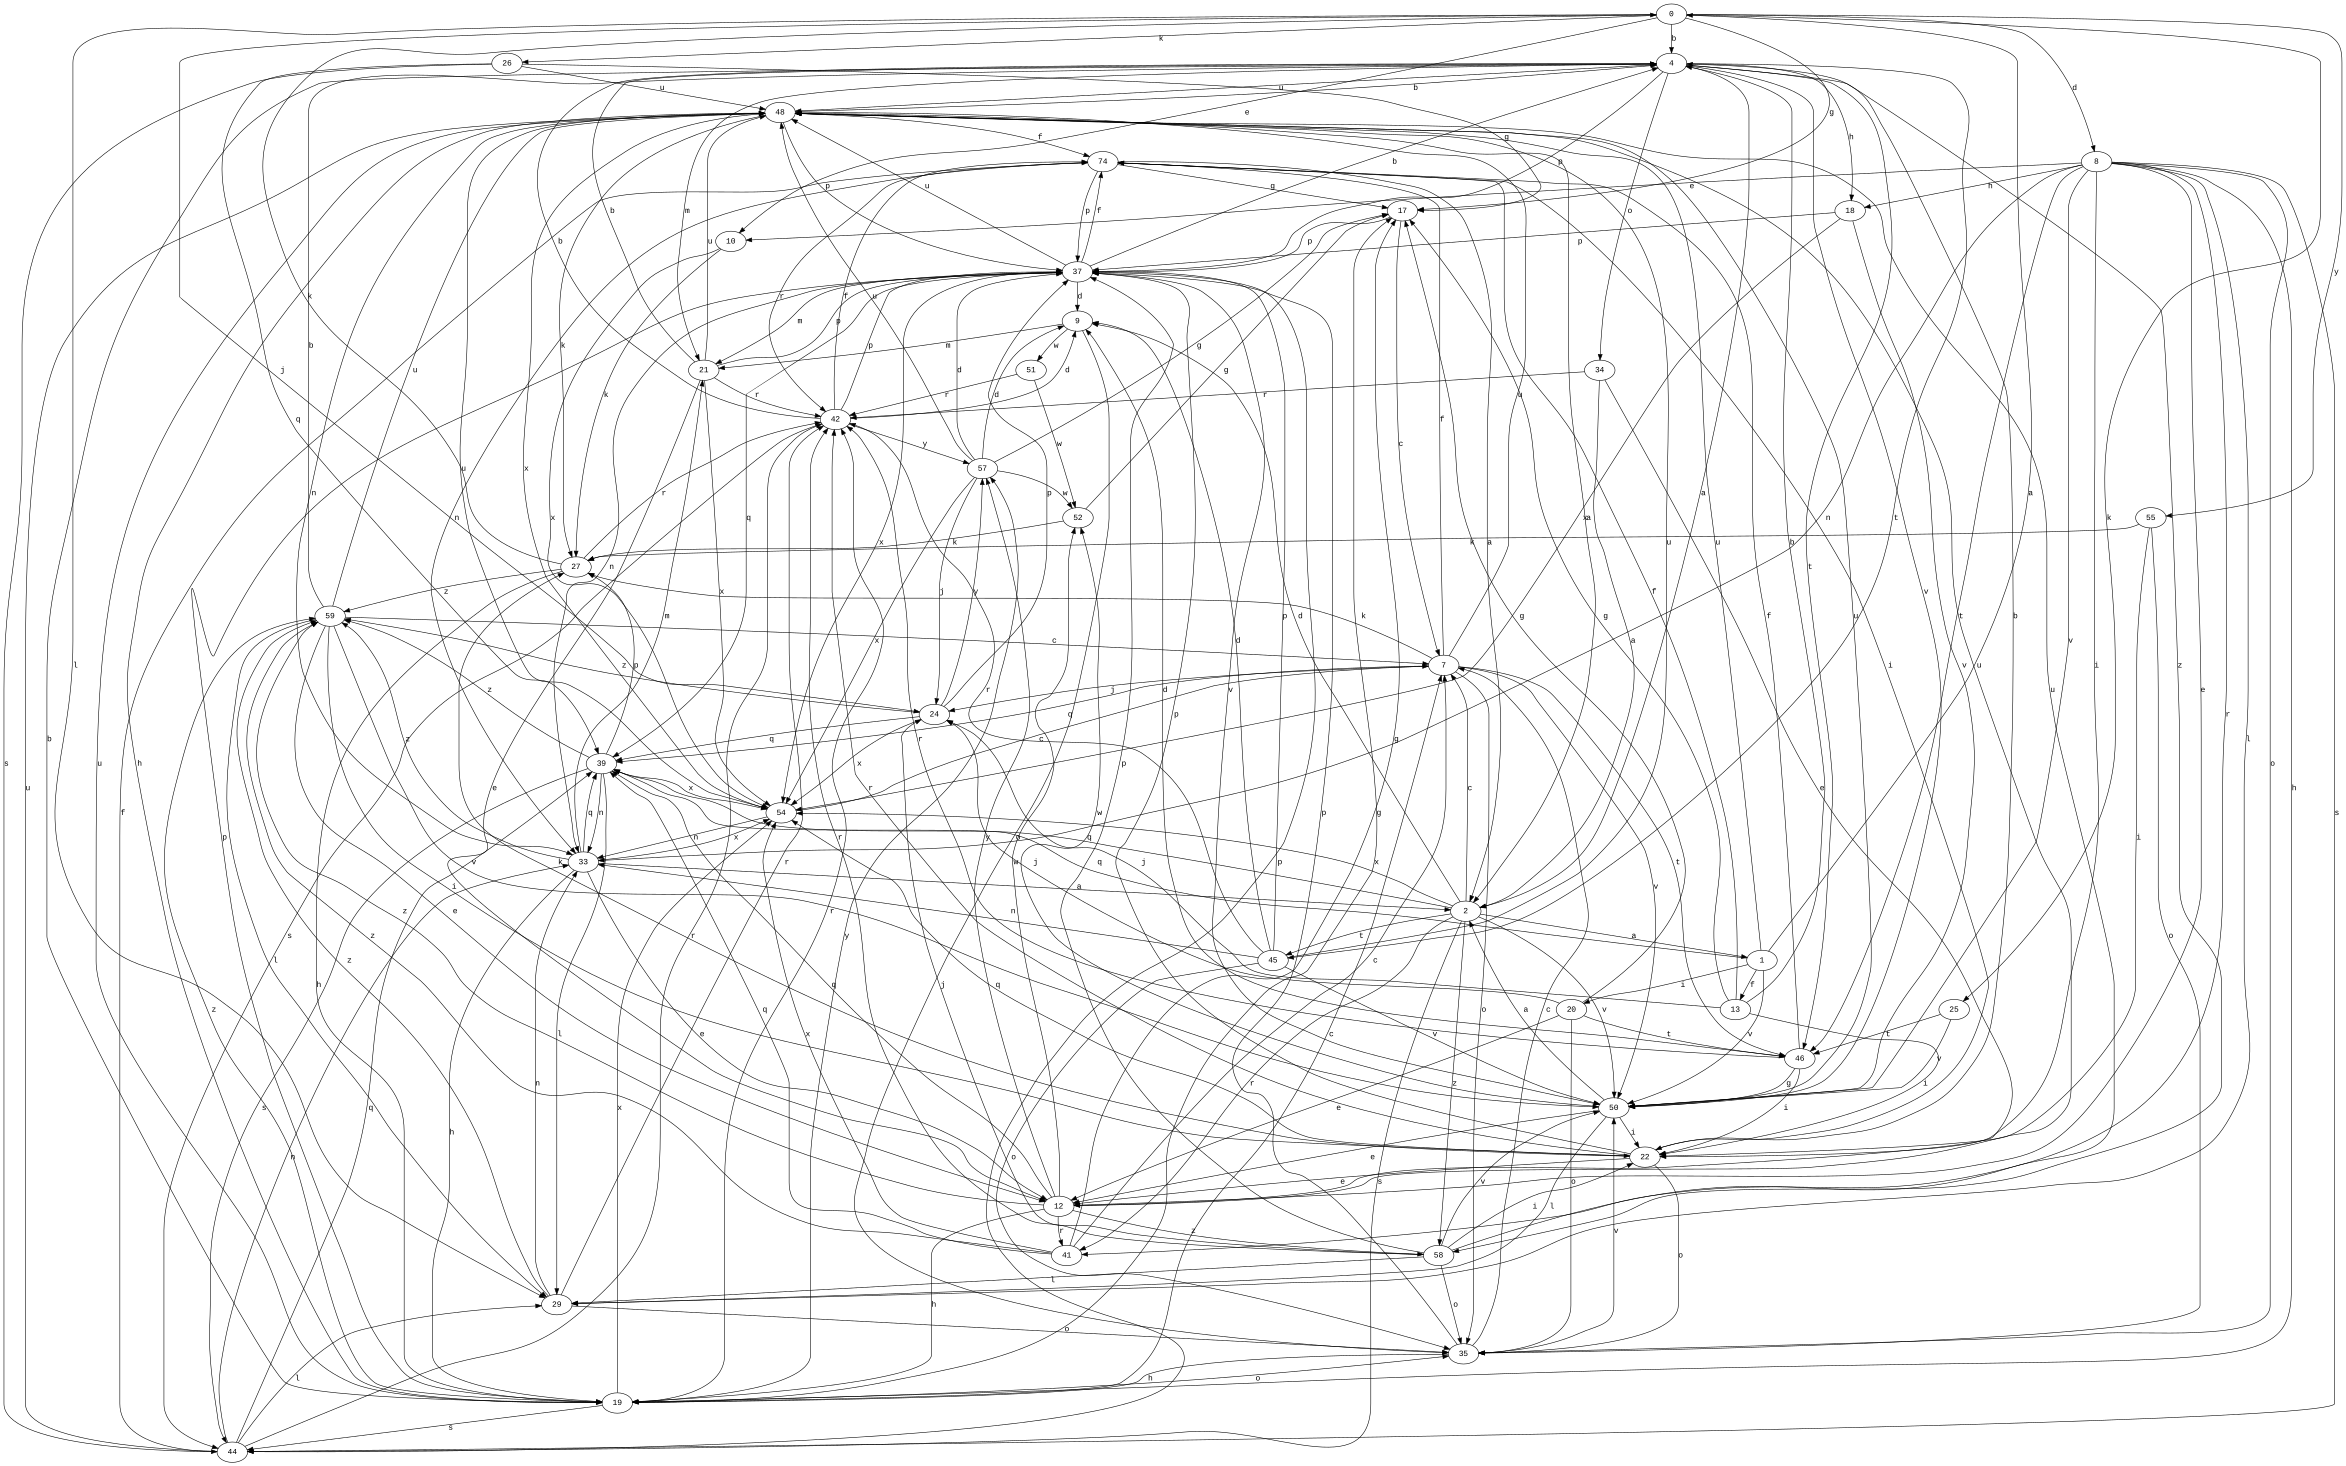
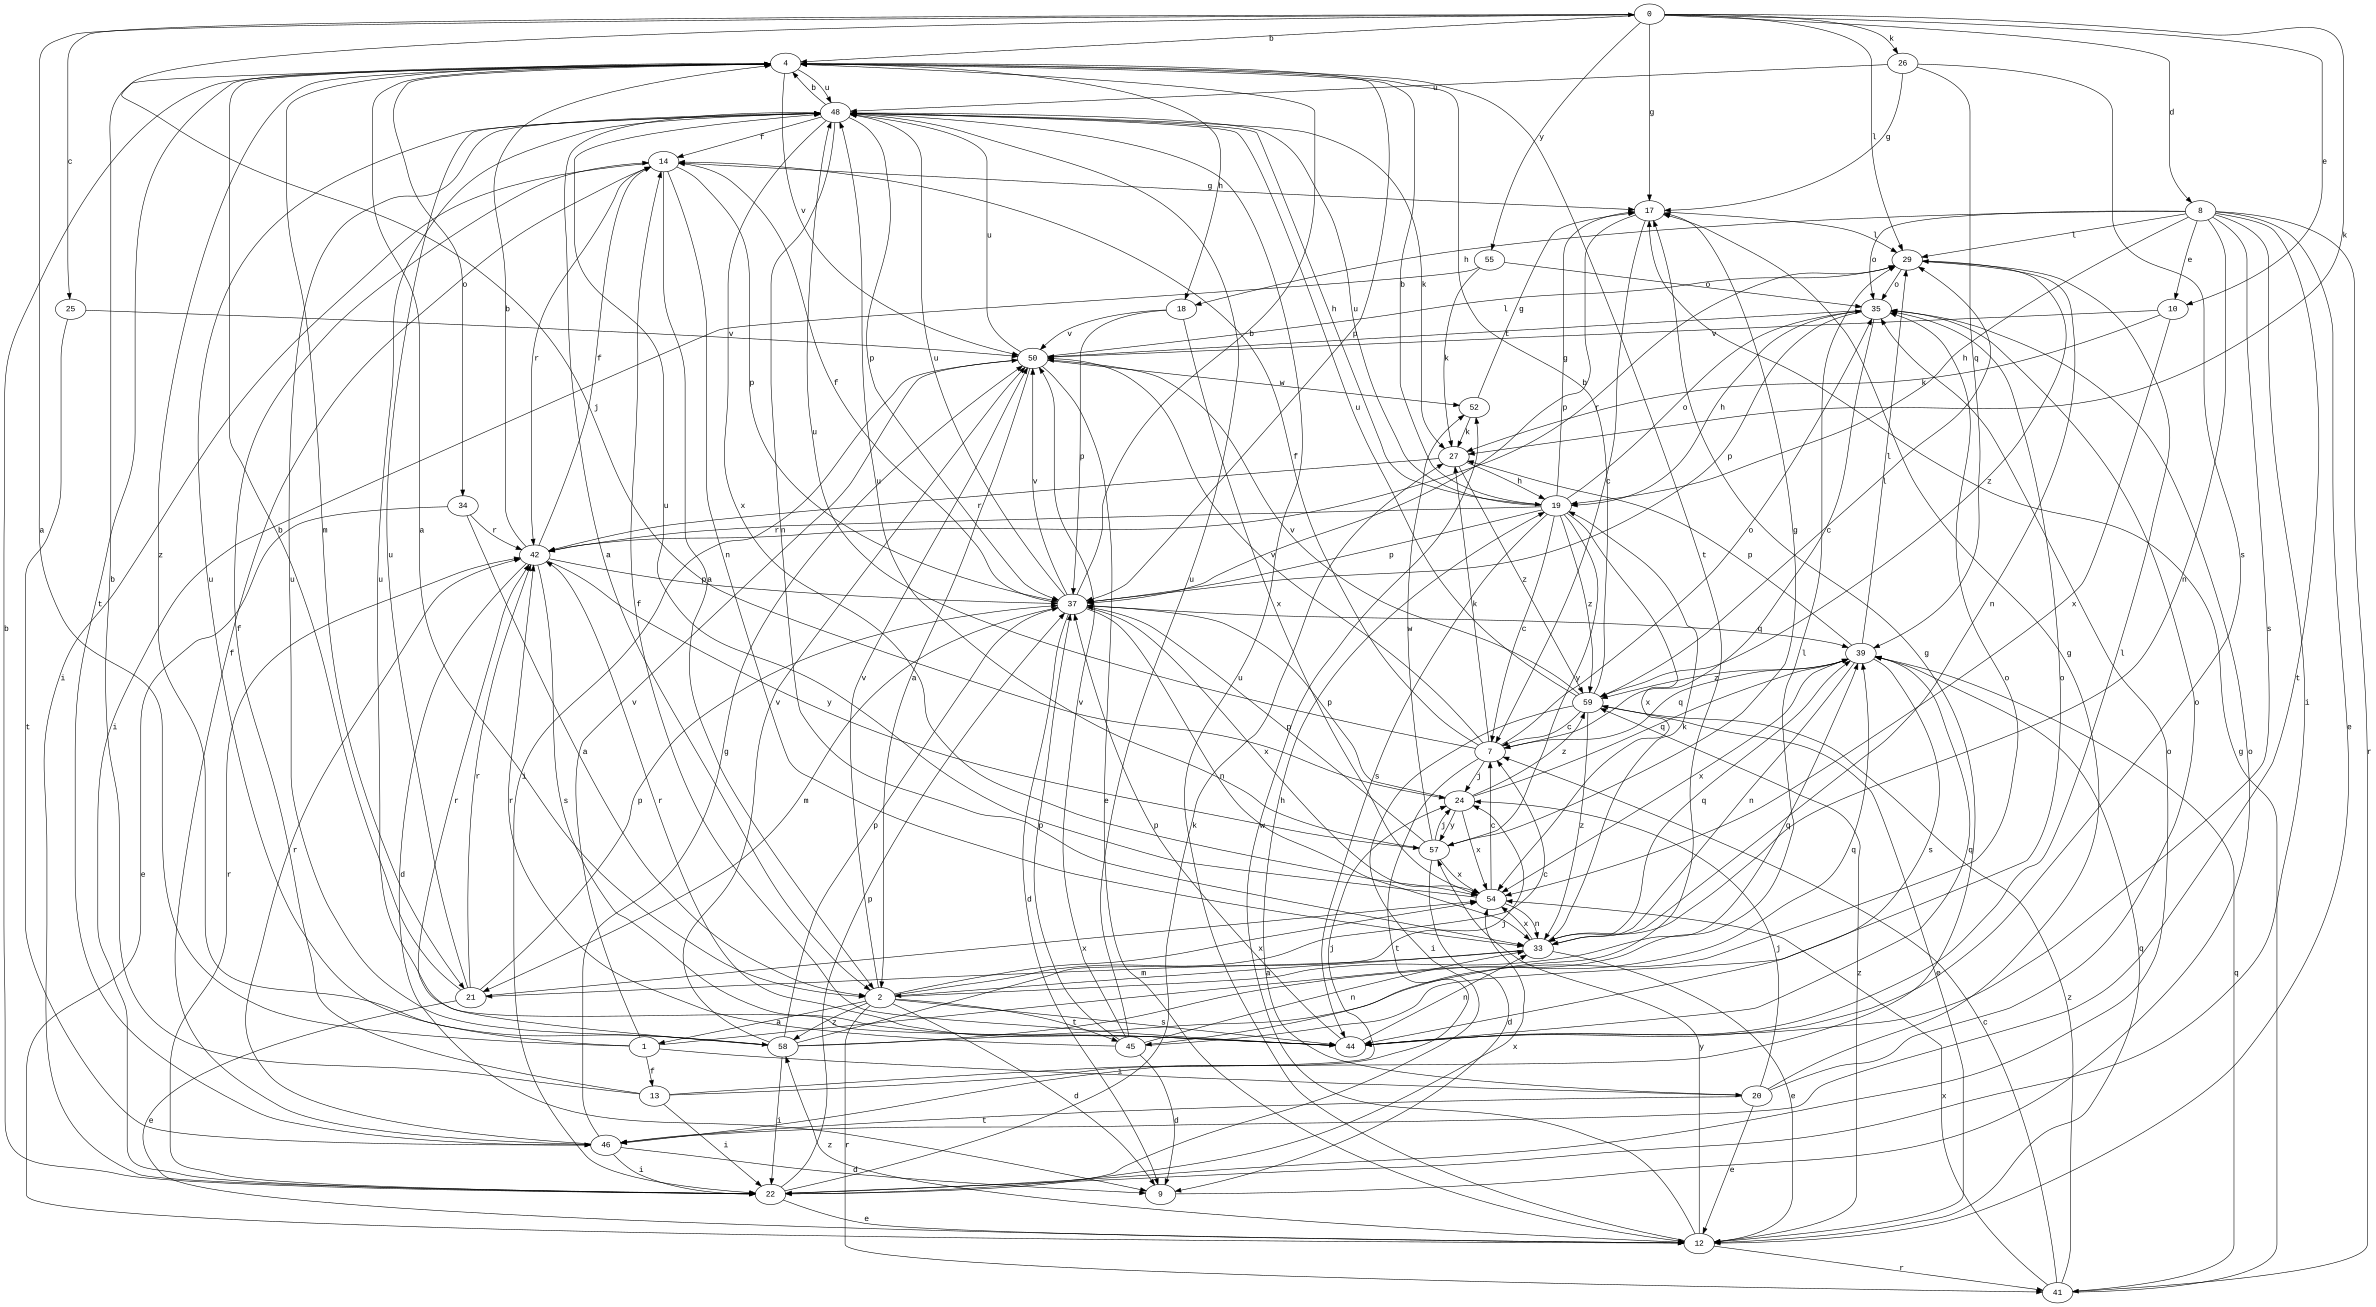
edge "27" -> "0": reversed
node "74": label "74" -> "14"
edge "17" -> "29": added, label "l"
edge "9" -> "21": removed, label "m"
edge "57" -> "37": label "d" -> "p"
node "51": removed
edge "0" -> "25": label "k" -> "c"
edge "8" -> "50": now "10" -> "50"
edge "33" -> "59": reversed
edge "22" -> "54": label "q" -> "x"
edge "33" -> "19": label "h" -> "k"
edge "35" -> "50": label "v" -> "t"
edge "12" -> "19": now "20" -> "19"
